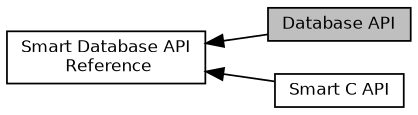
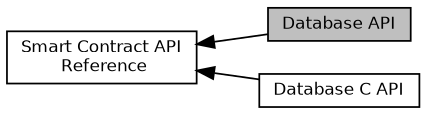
node "Smart Database API Reference": label "Smart Database API Reference" -> "Smart Contract API Reference"
node "Smart C API": label "Smart C API" -> "Database C API"
